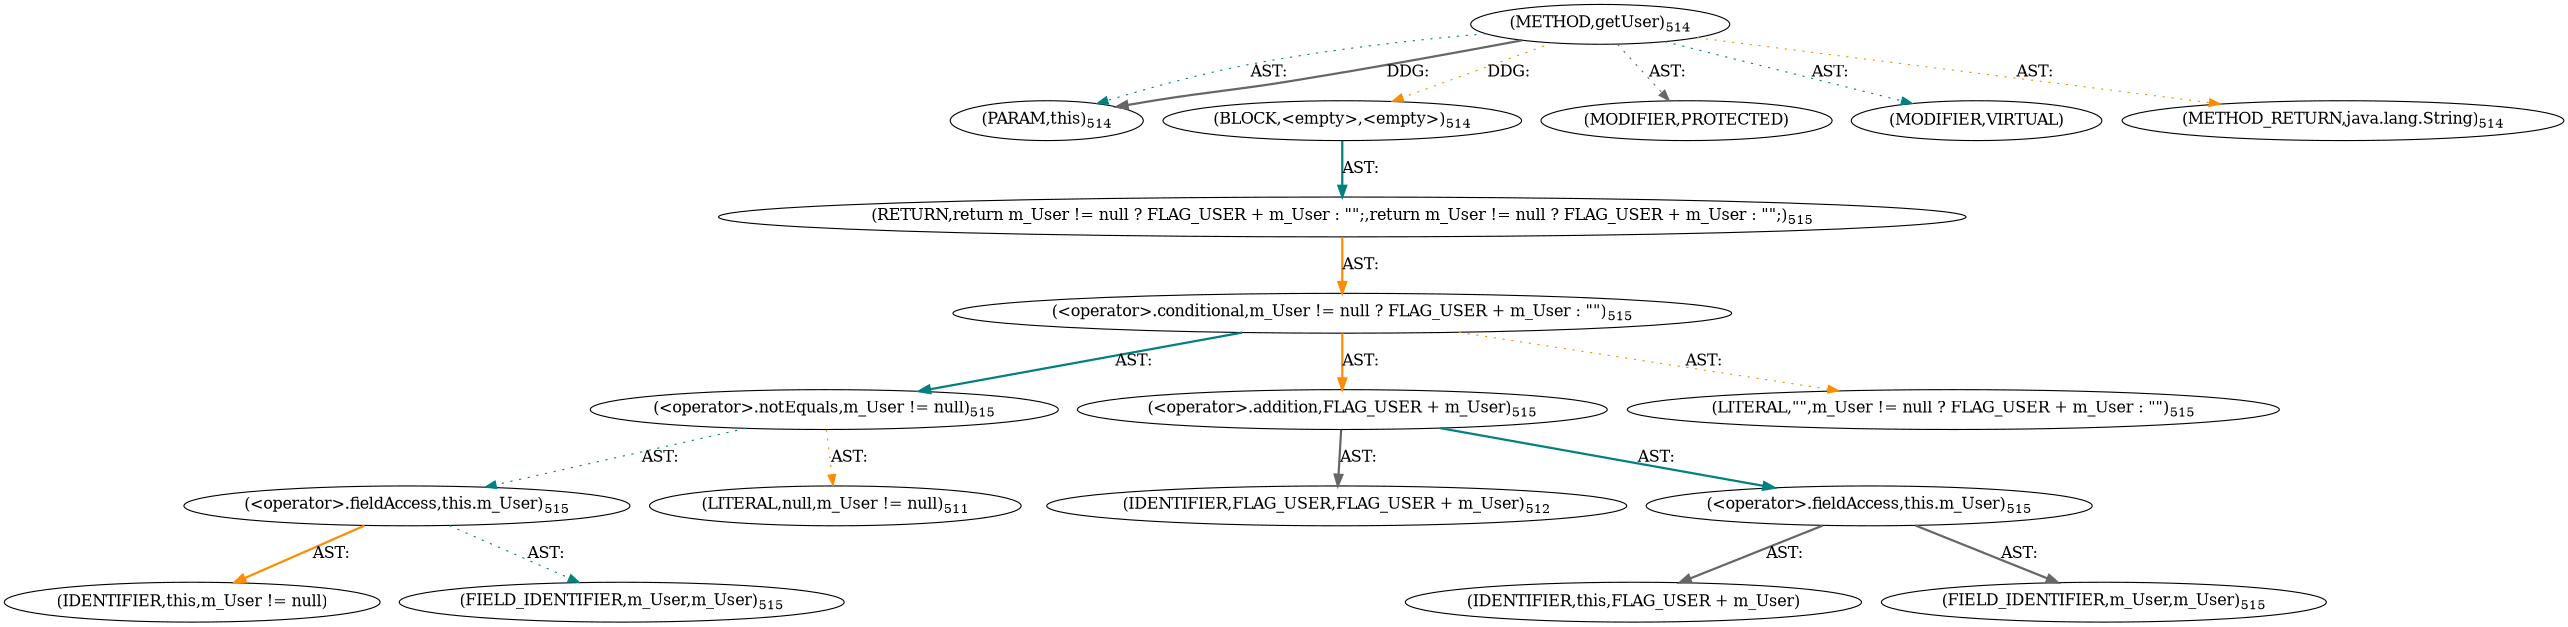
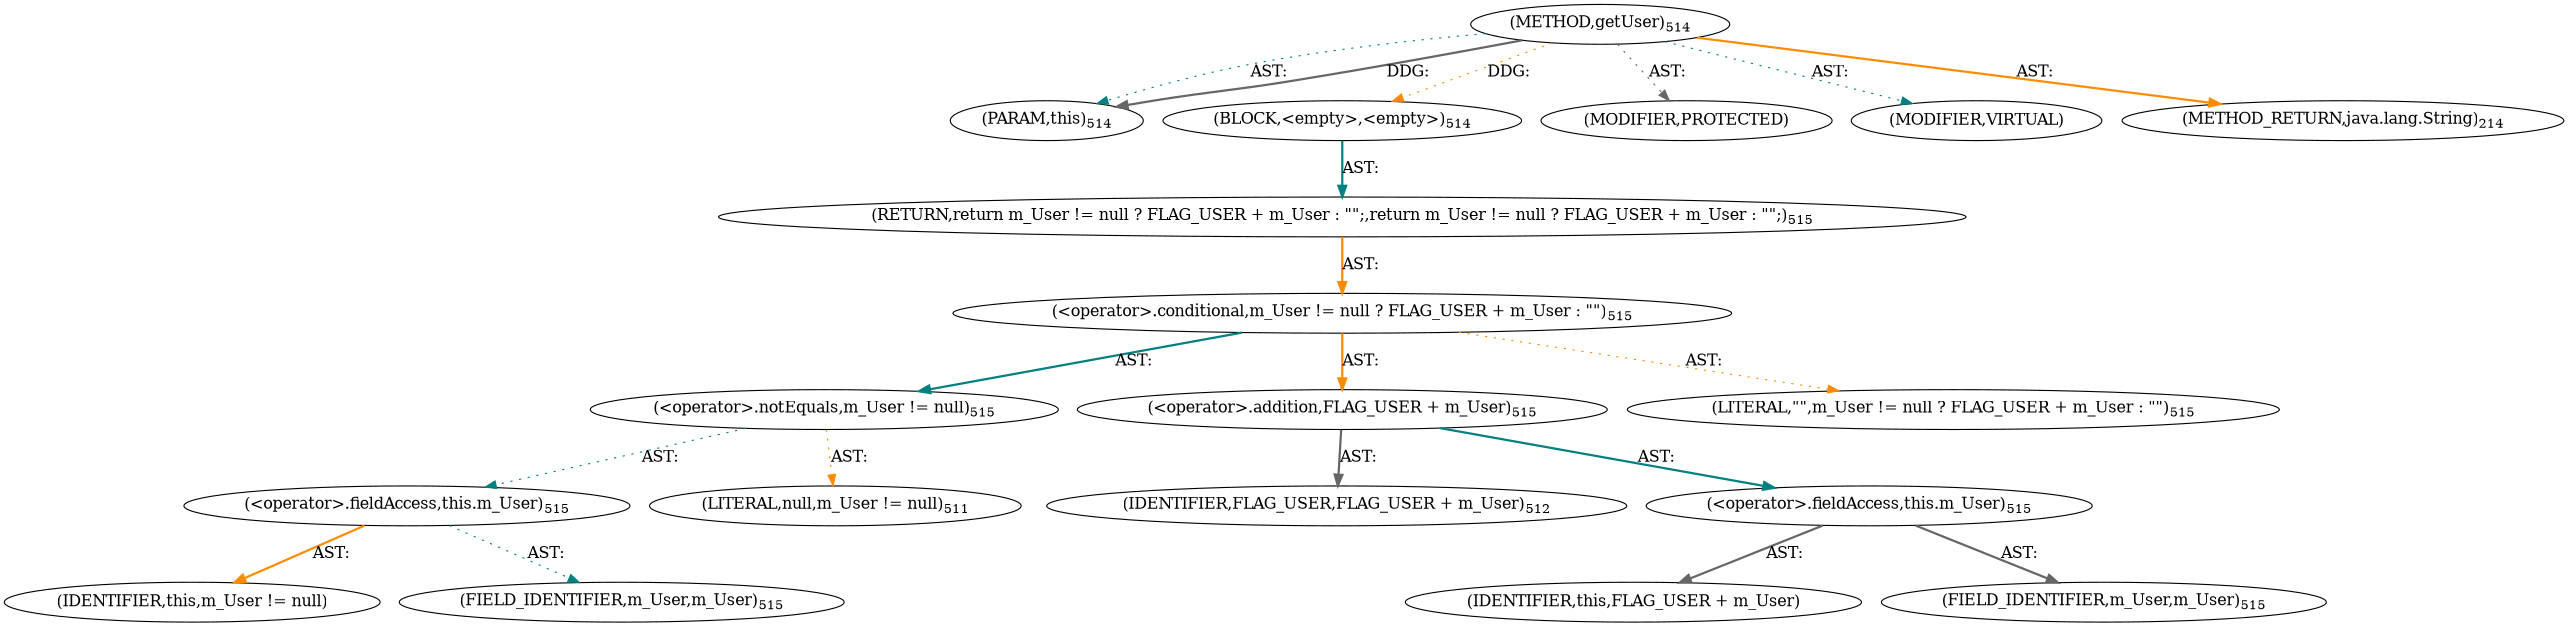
edge "(METHOD,getUser)" -> "(METHOD_RETURN,java.lang.String)": style dotted -> bold
node "(METHOD_RETURN,java.lang.String)": text "514" -> "214"
